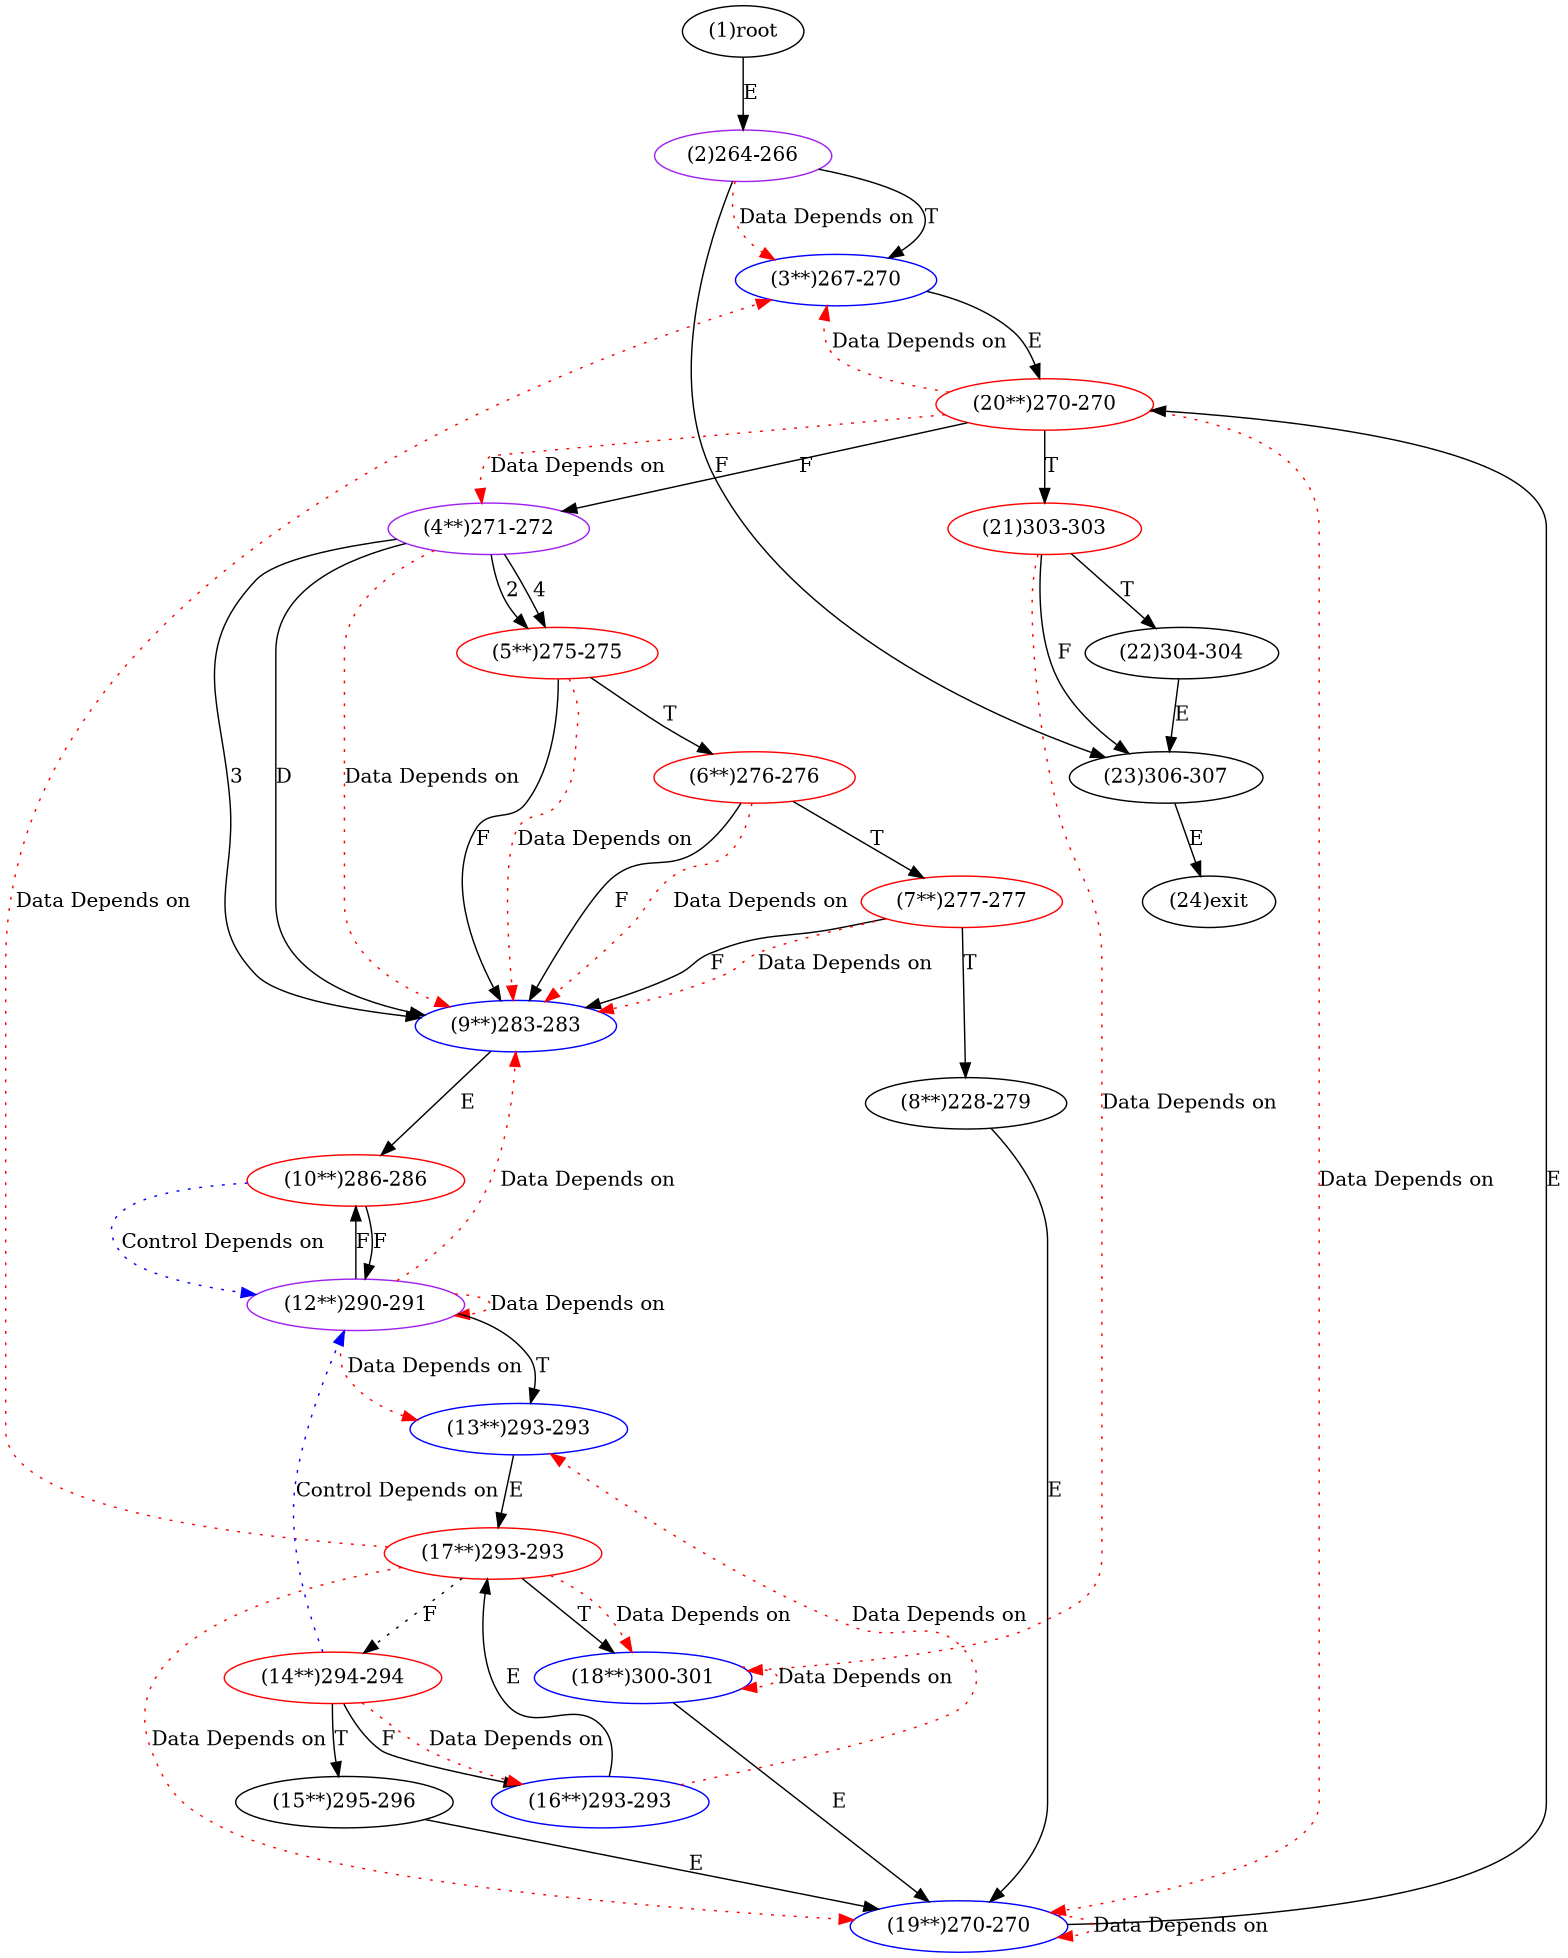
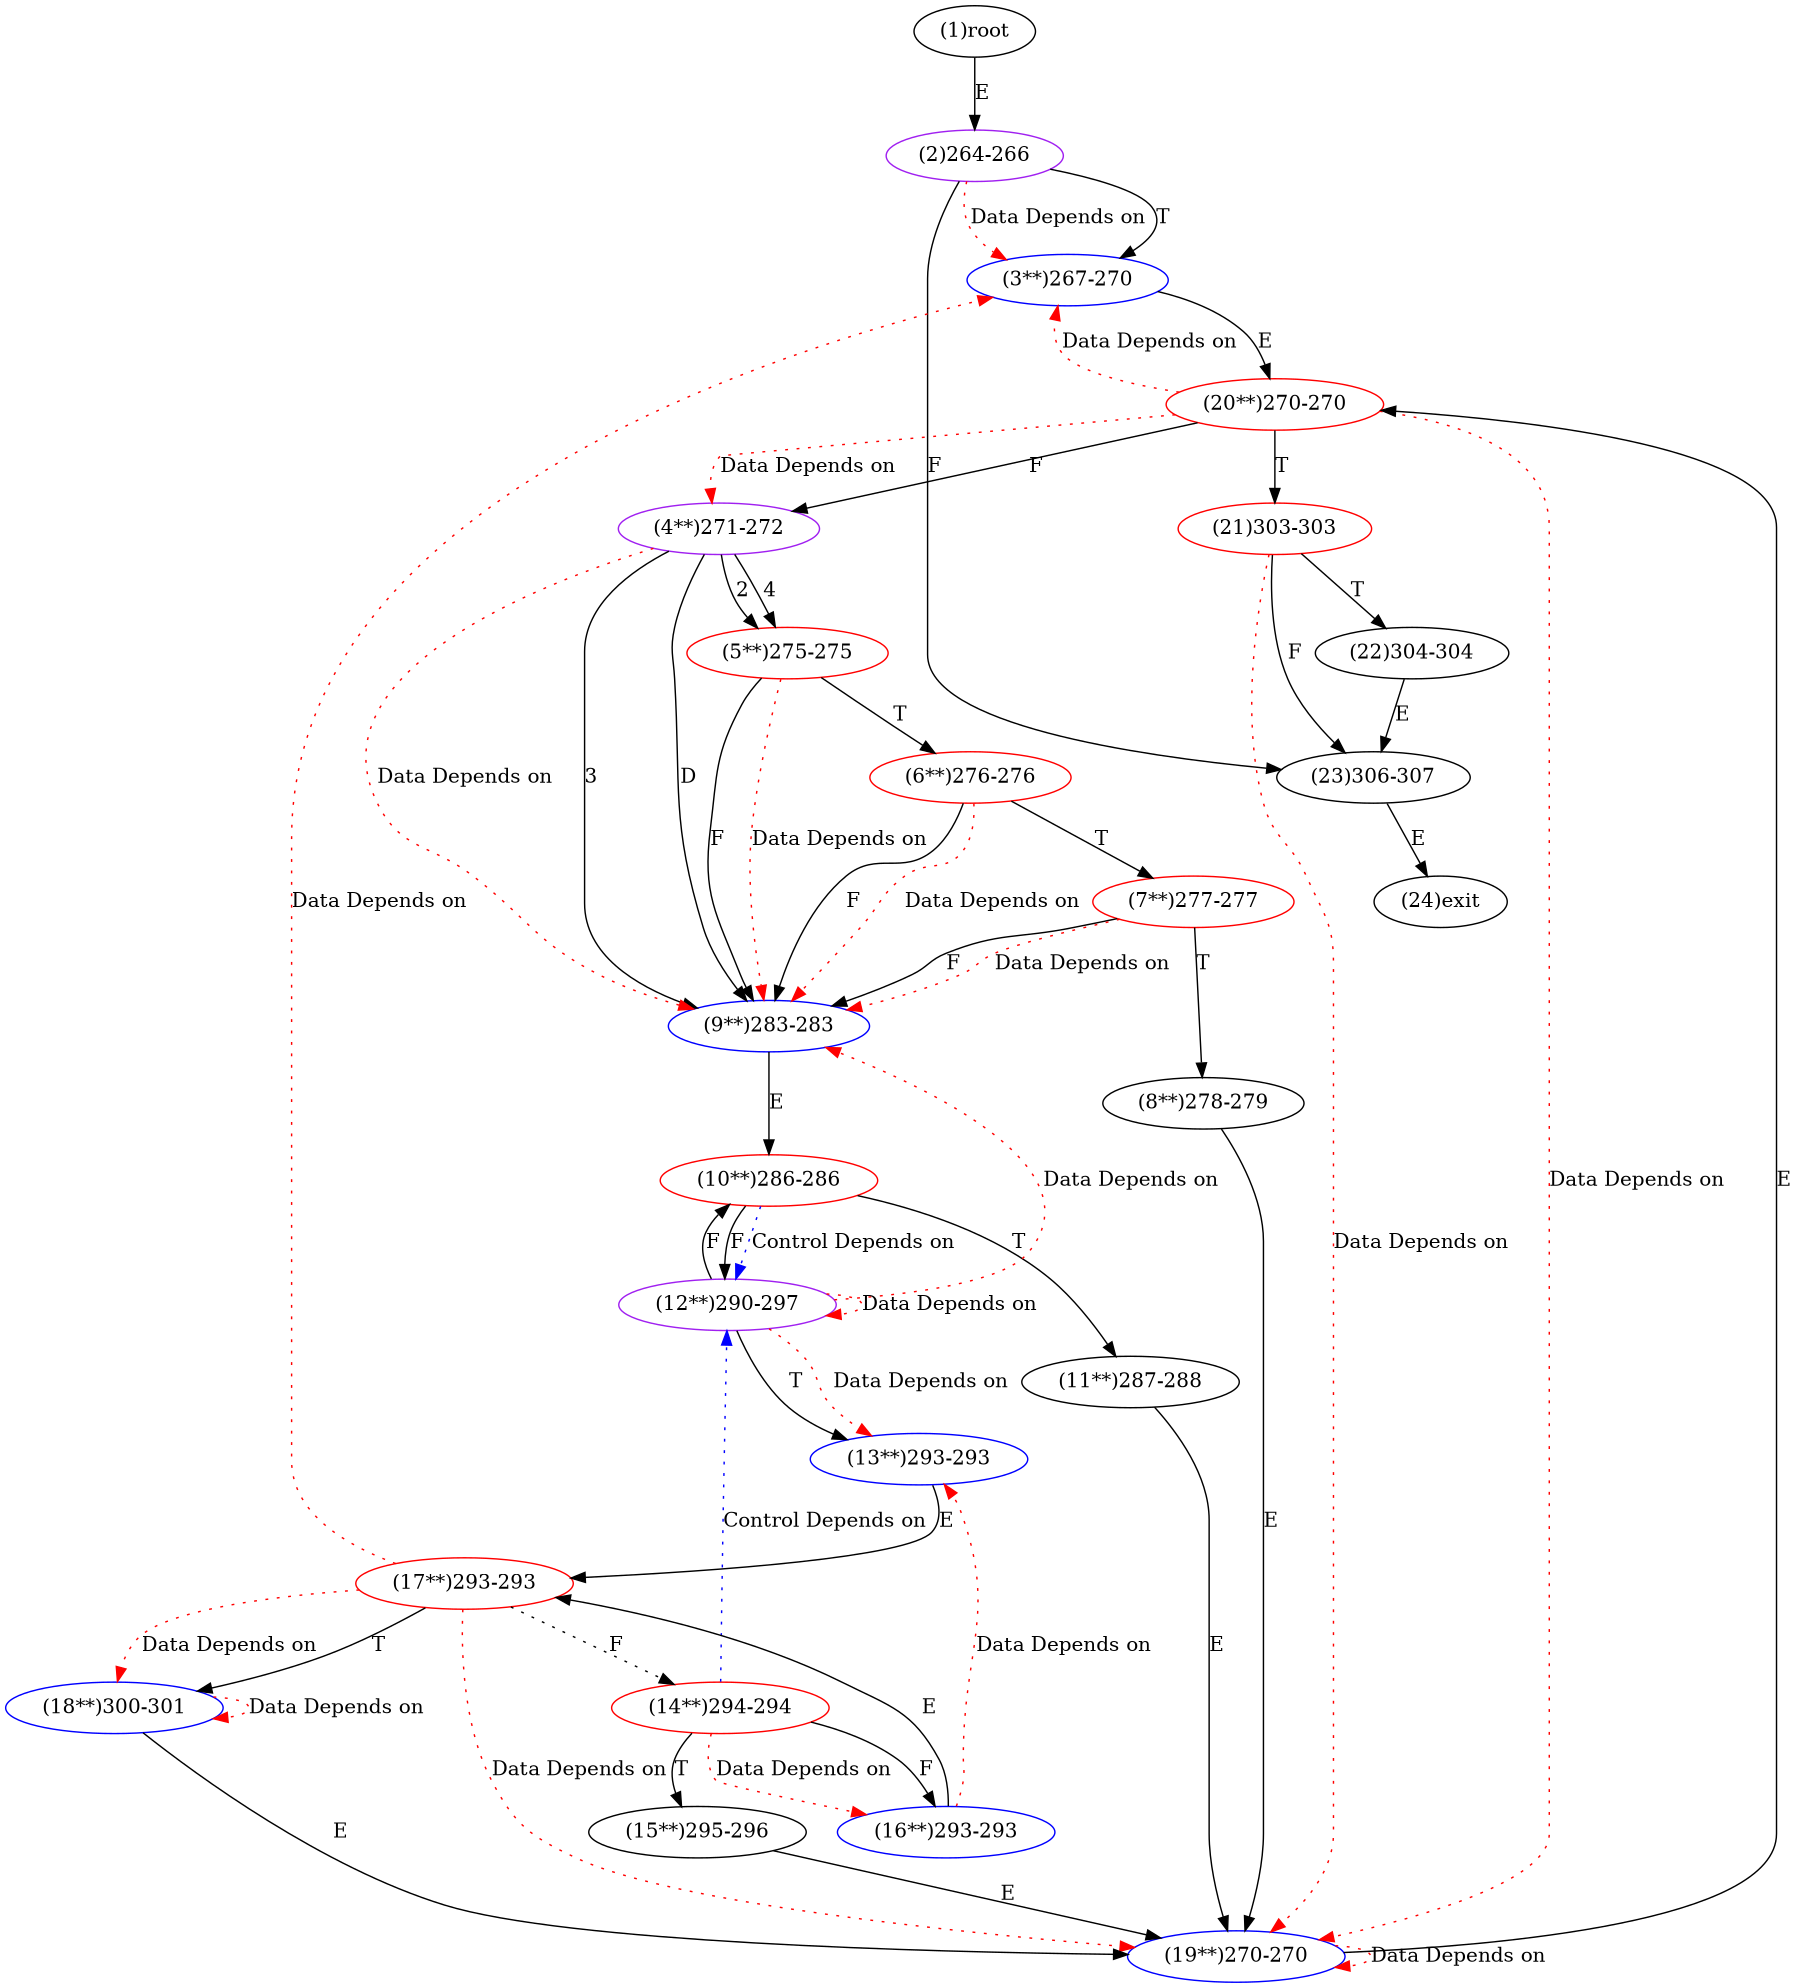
node "(8**)228-279": label "(8**)228-279" -> "(8**)278-279"
edge "(21)303-303" -> "(18**)300-301": now "(21)303-303" -> "(19**)270-270"
node "(12**)290-291": label "(12**)290-291" -> "(12**)290-297"
node "(11**)287-288": added
